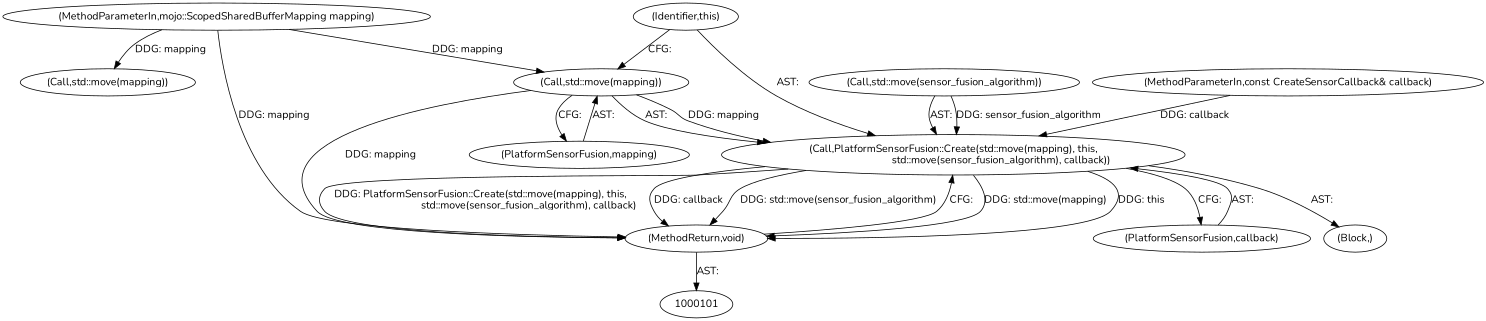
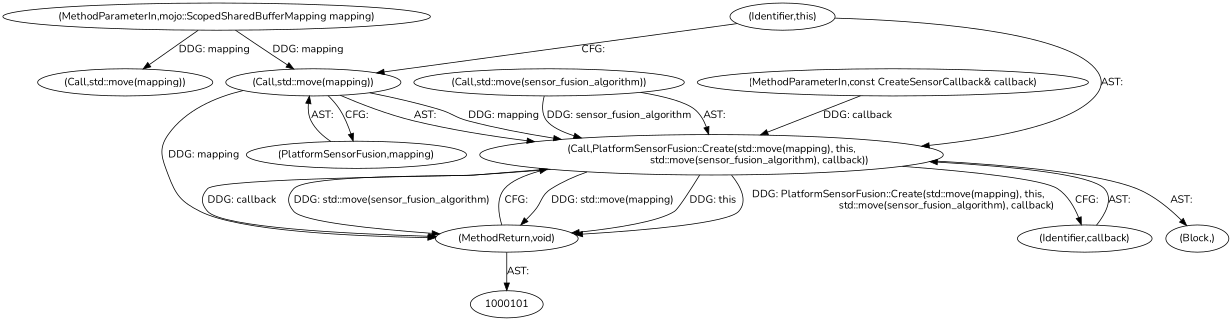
edge "(MethodParameterIn,mojo::ScopedSharedBufferMapping mapping)" -> "(MethodReturn,void)": removed, label "DDG: mapping"
node "(PlatformSensorFusion,callback)": label "(PlatformSensorFusion,callback)" -> "(Identifier,callback)"
